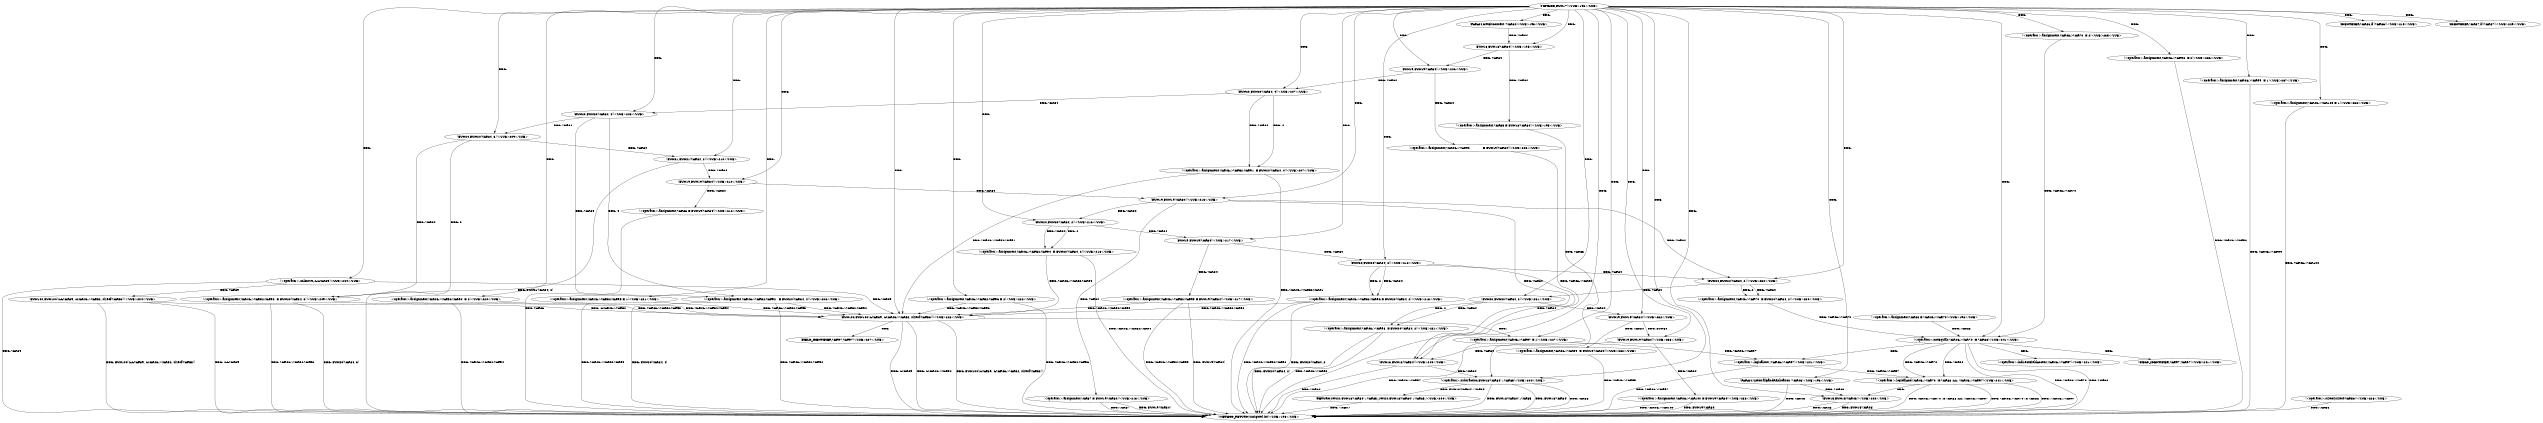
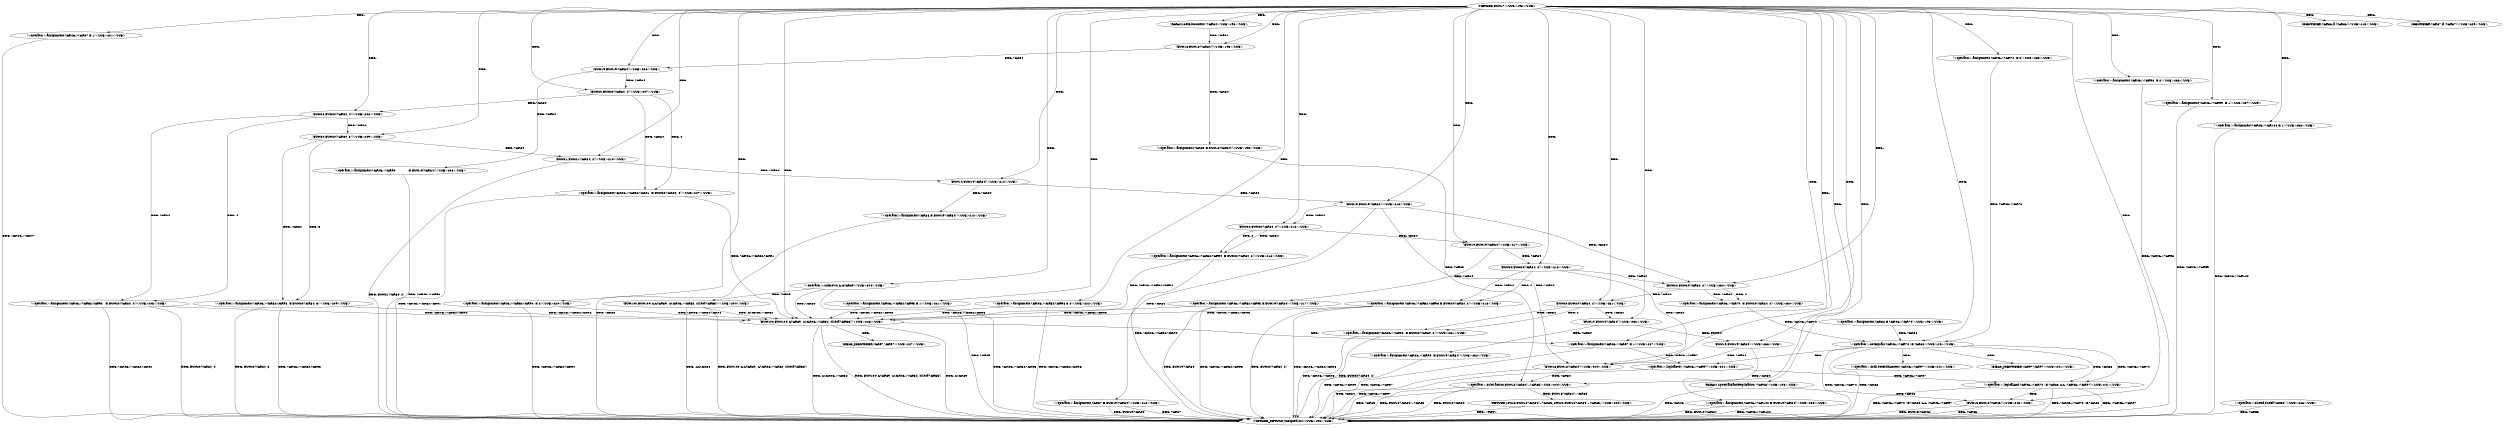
node "(<operator>.assignment,VAR46->VAR47 = 1)<SUB>201</SUB>": added
